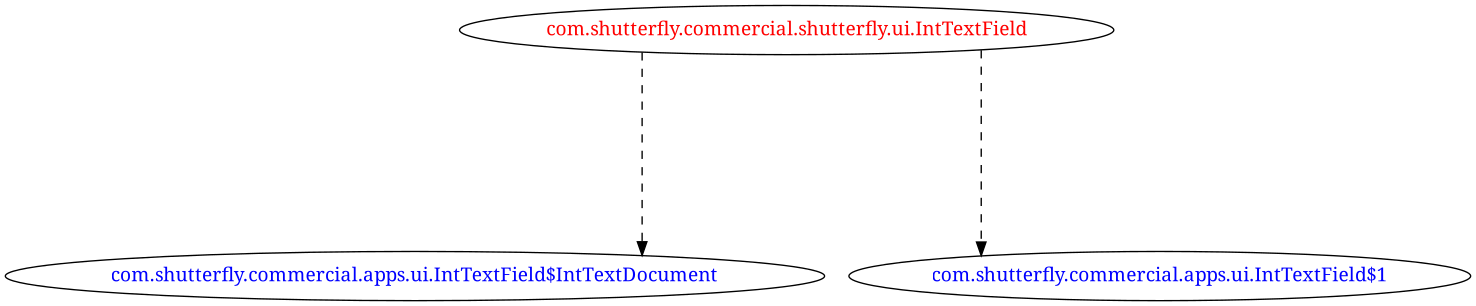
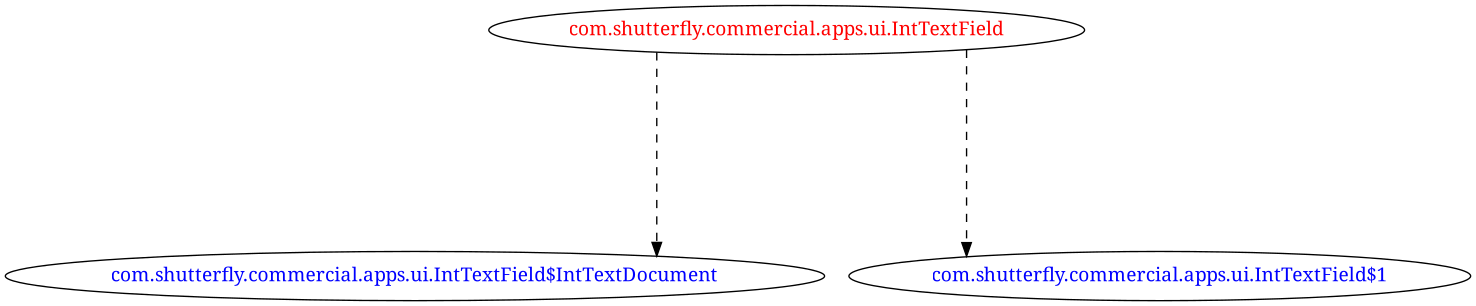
node "com.shutterfly.commercial.shutterfly.ui.IntTextField": label "com.shutterfly.commercial.shutterfly.ui.IntTextField" -> "com.shutterfly.commercial.apps.ui.IntTextField"
